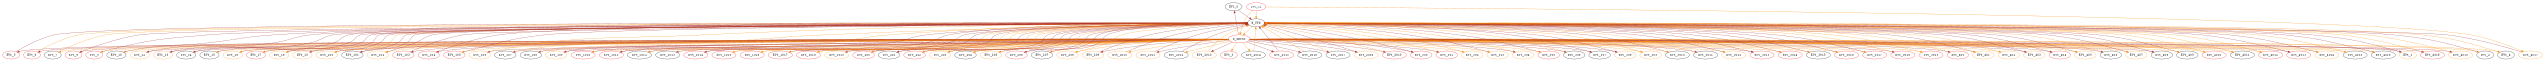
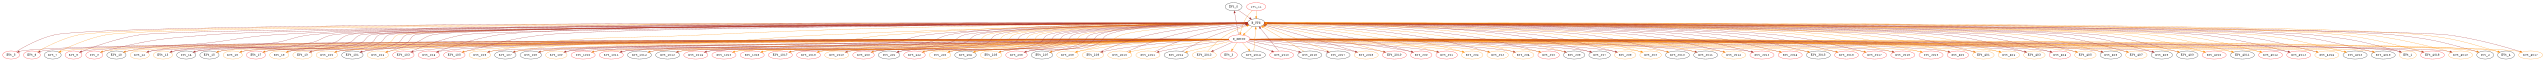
edge "Evt_11" -> "Evt_4017": now "B_ENTRY" -> "Evt_4017"
